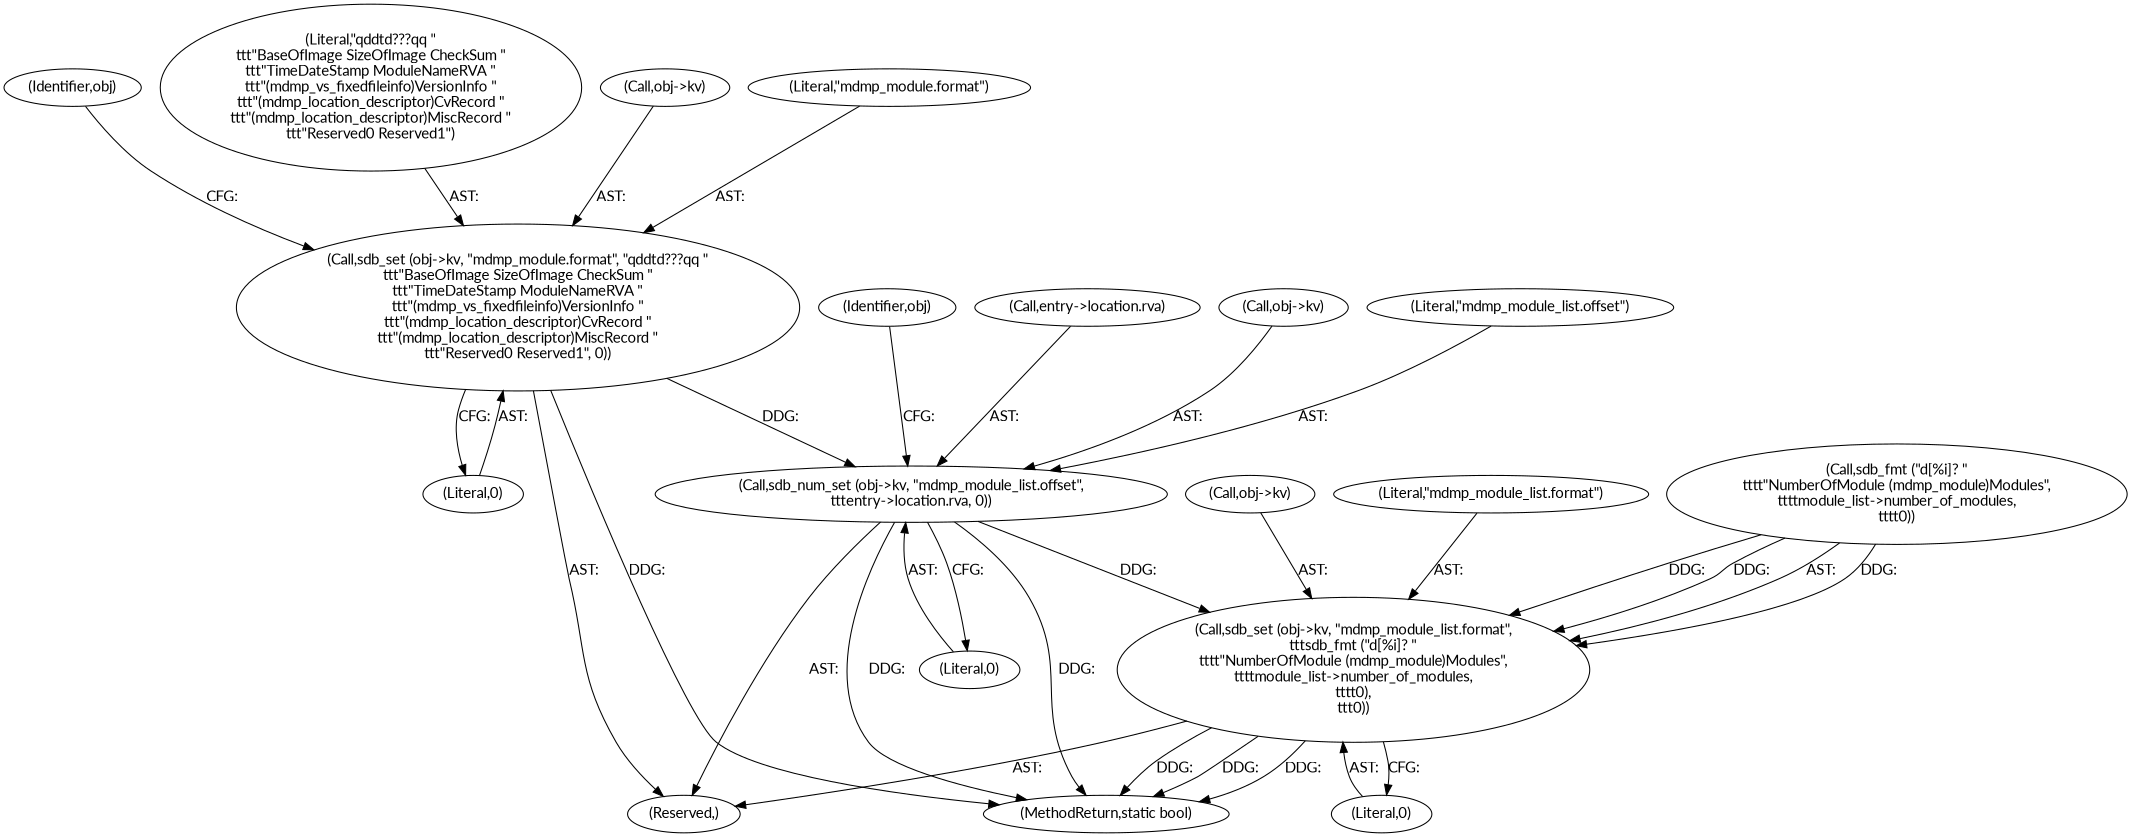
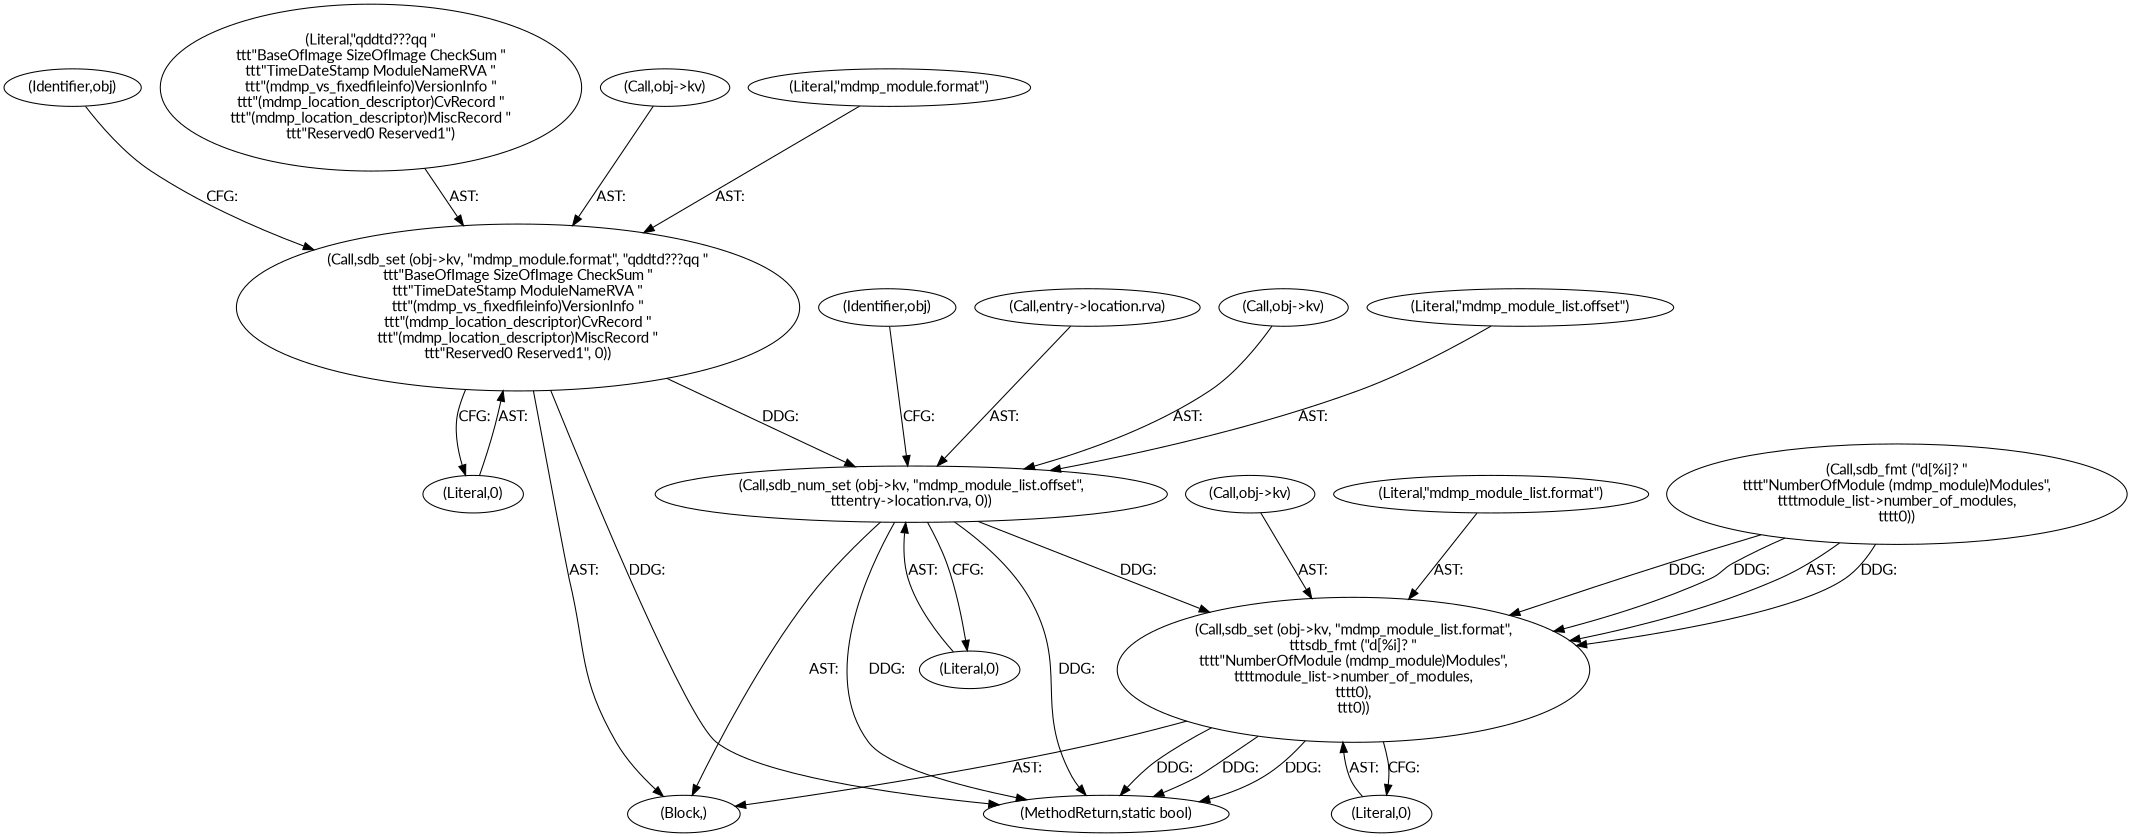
node "(Reserved,)": label "(Reserved,)" -> "(Block,)"
